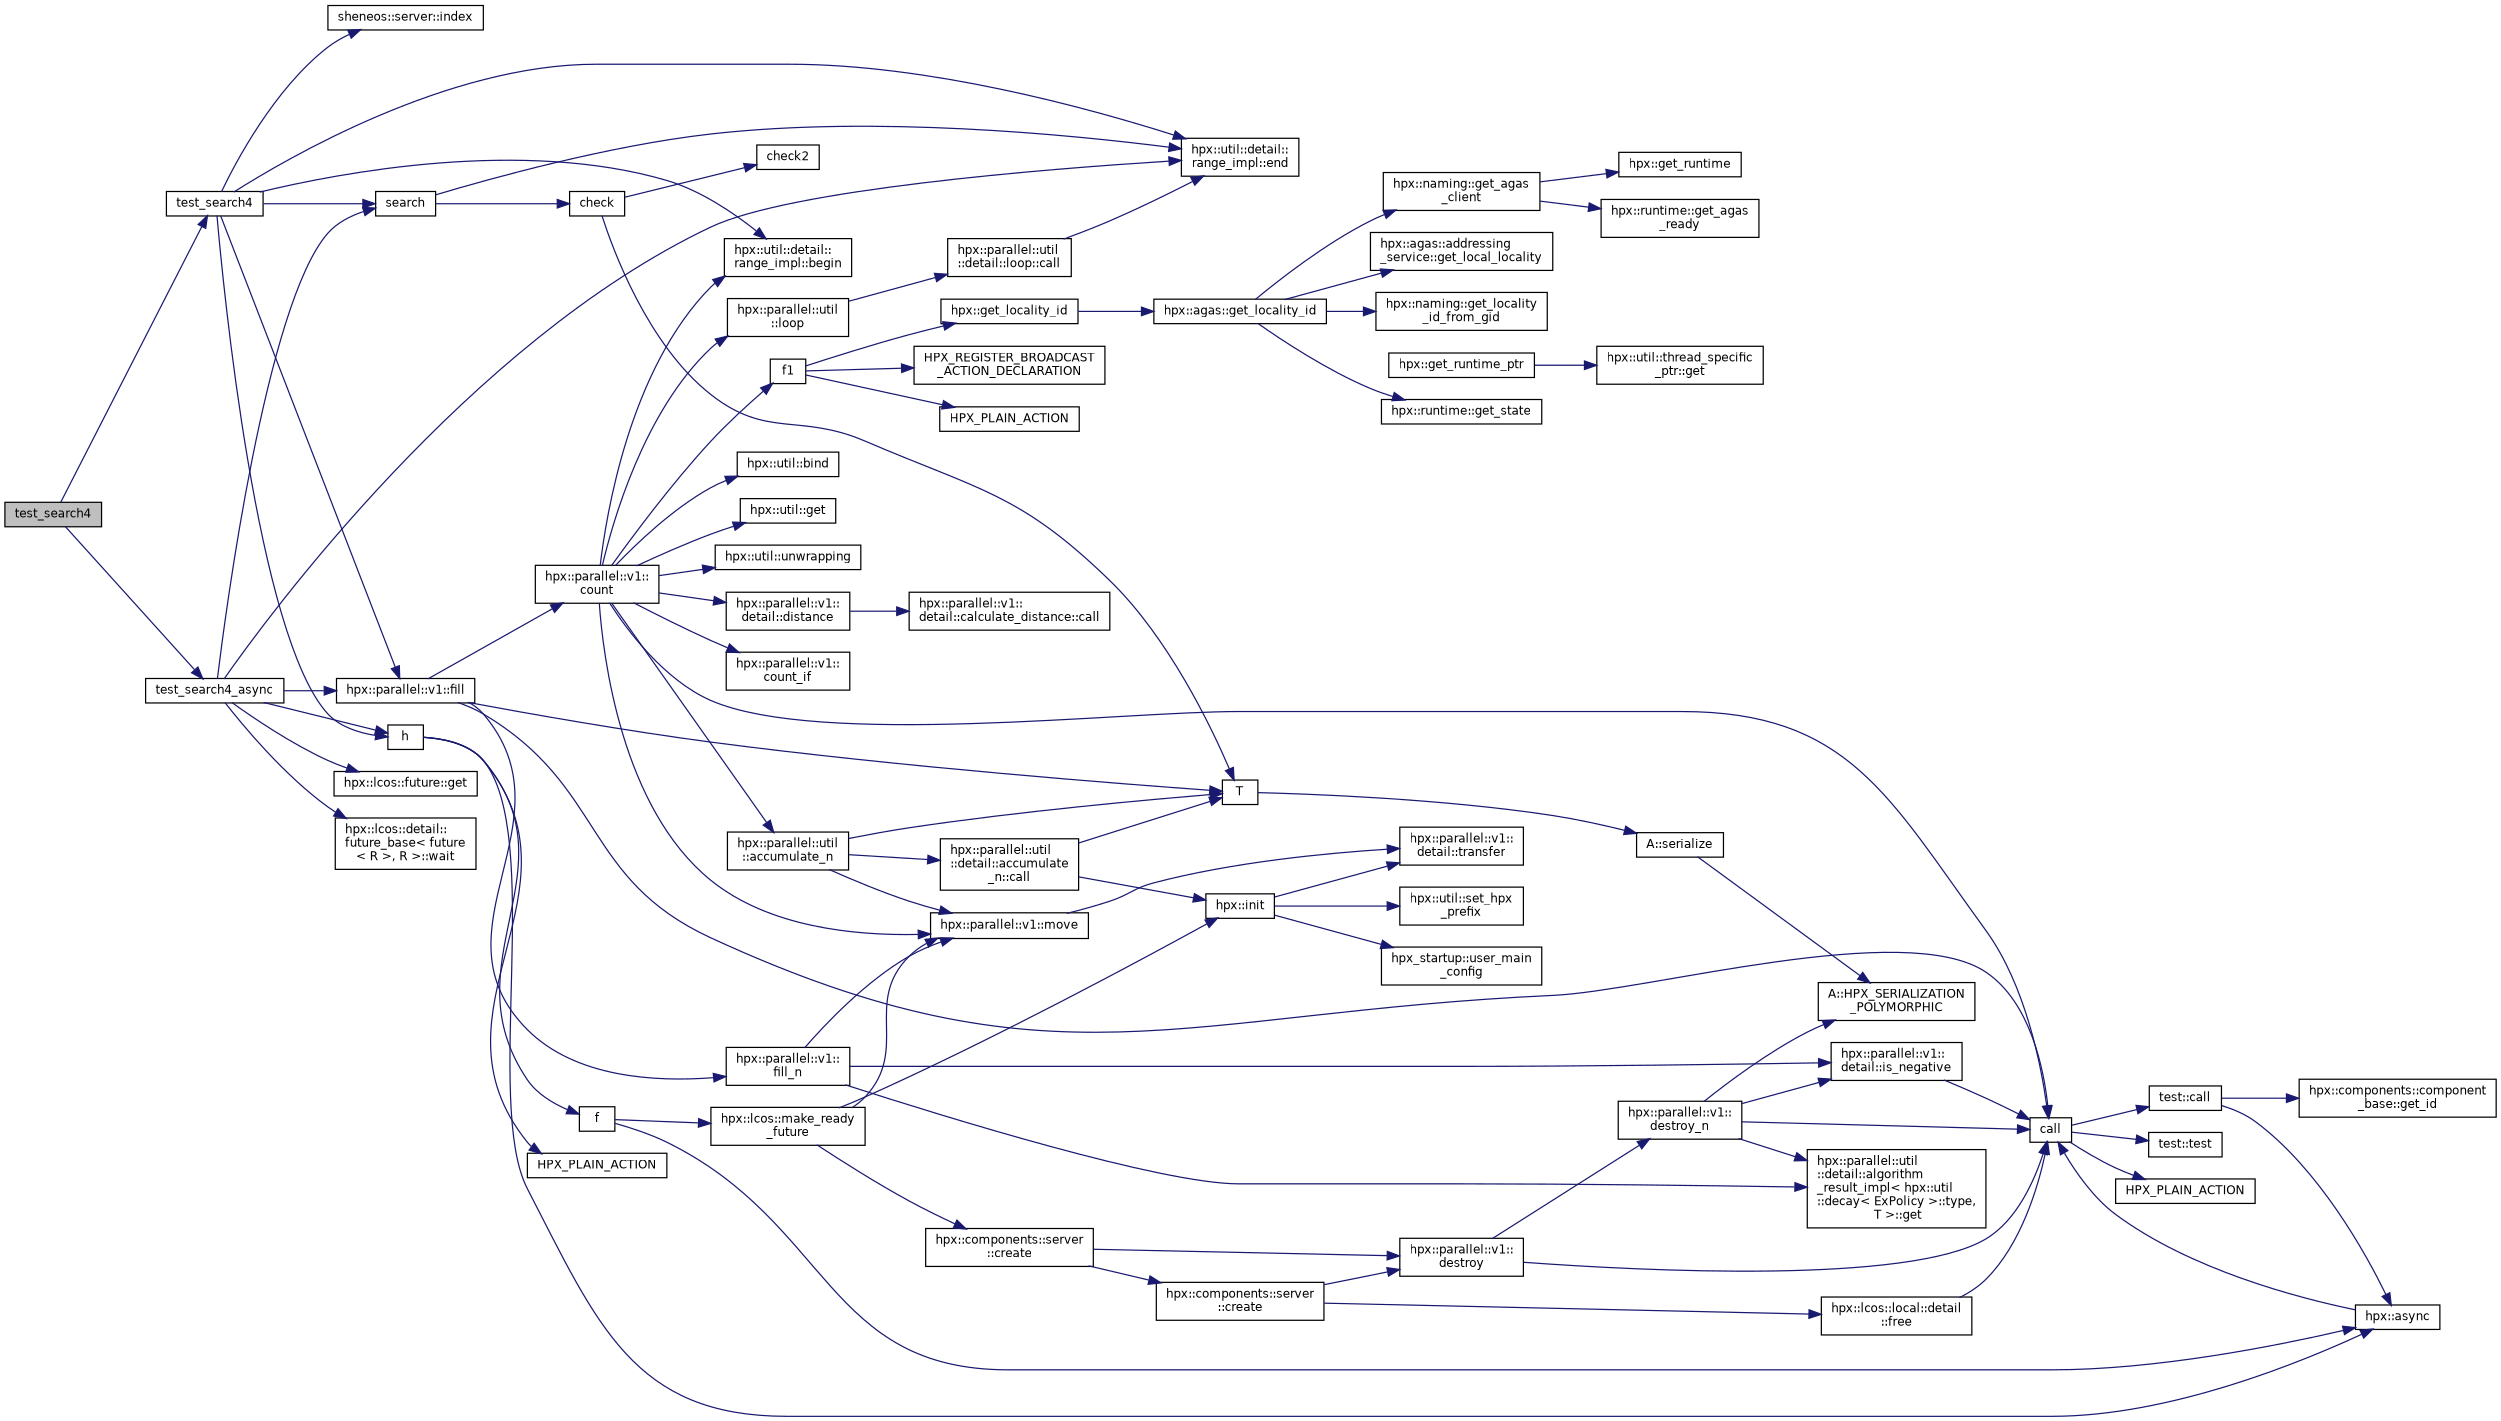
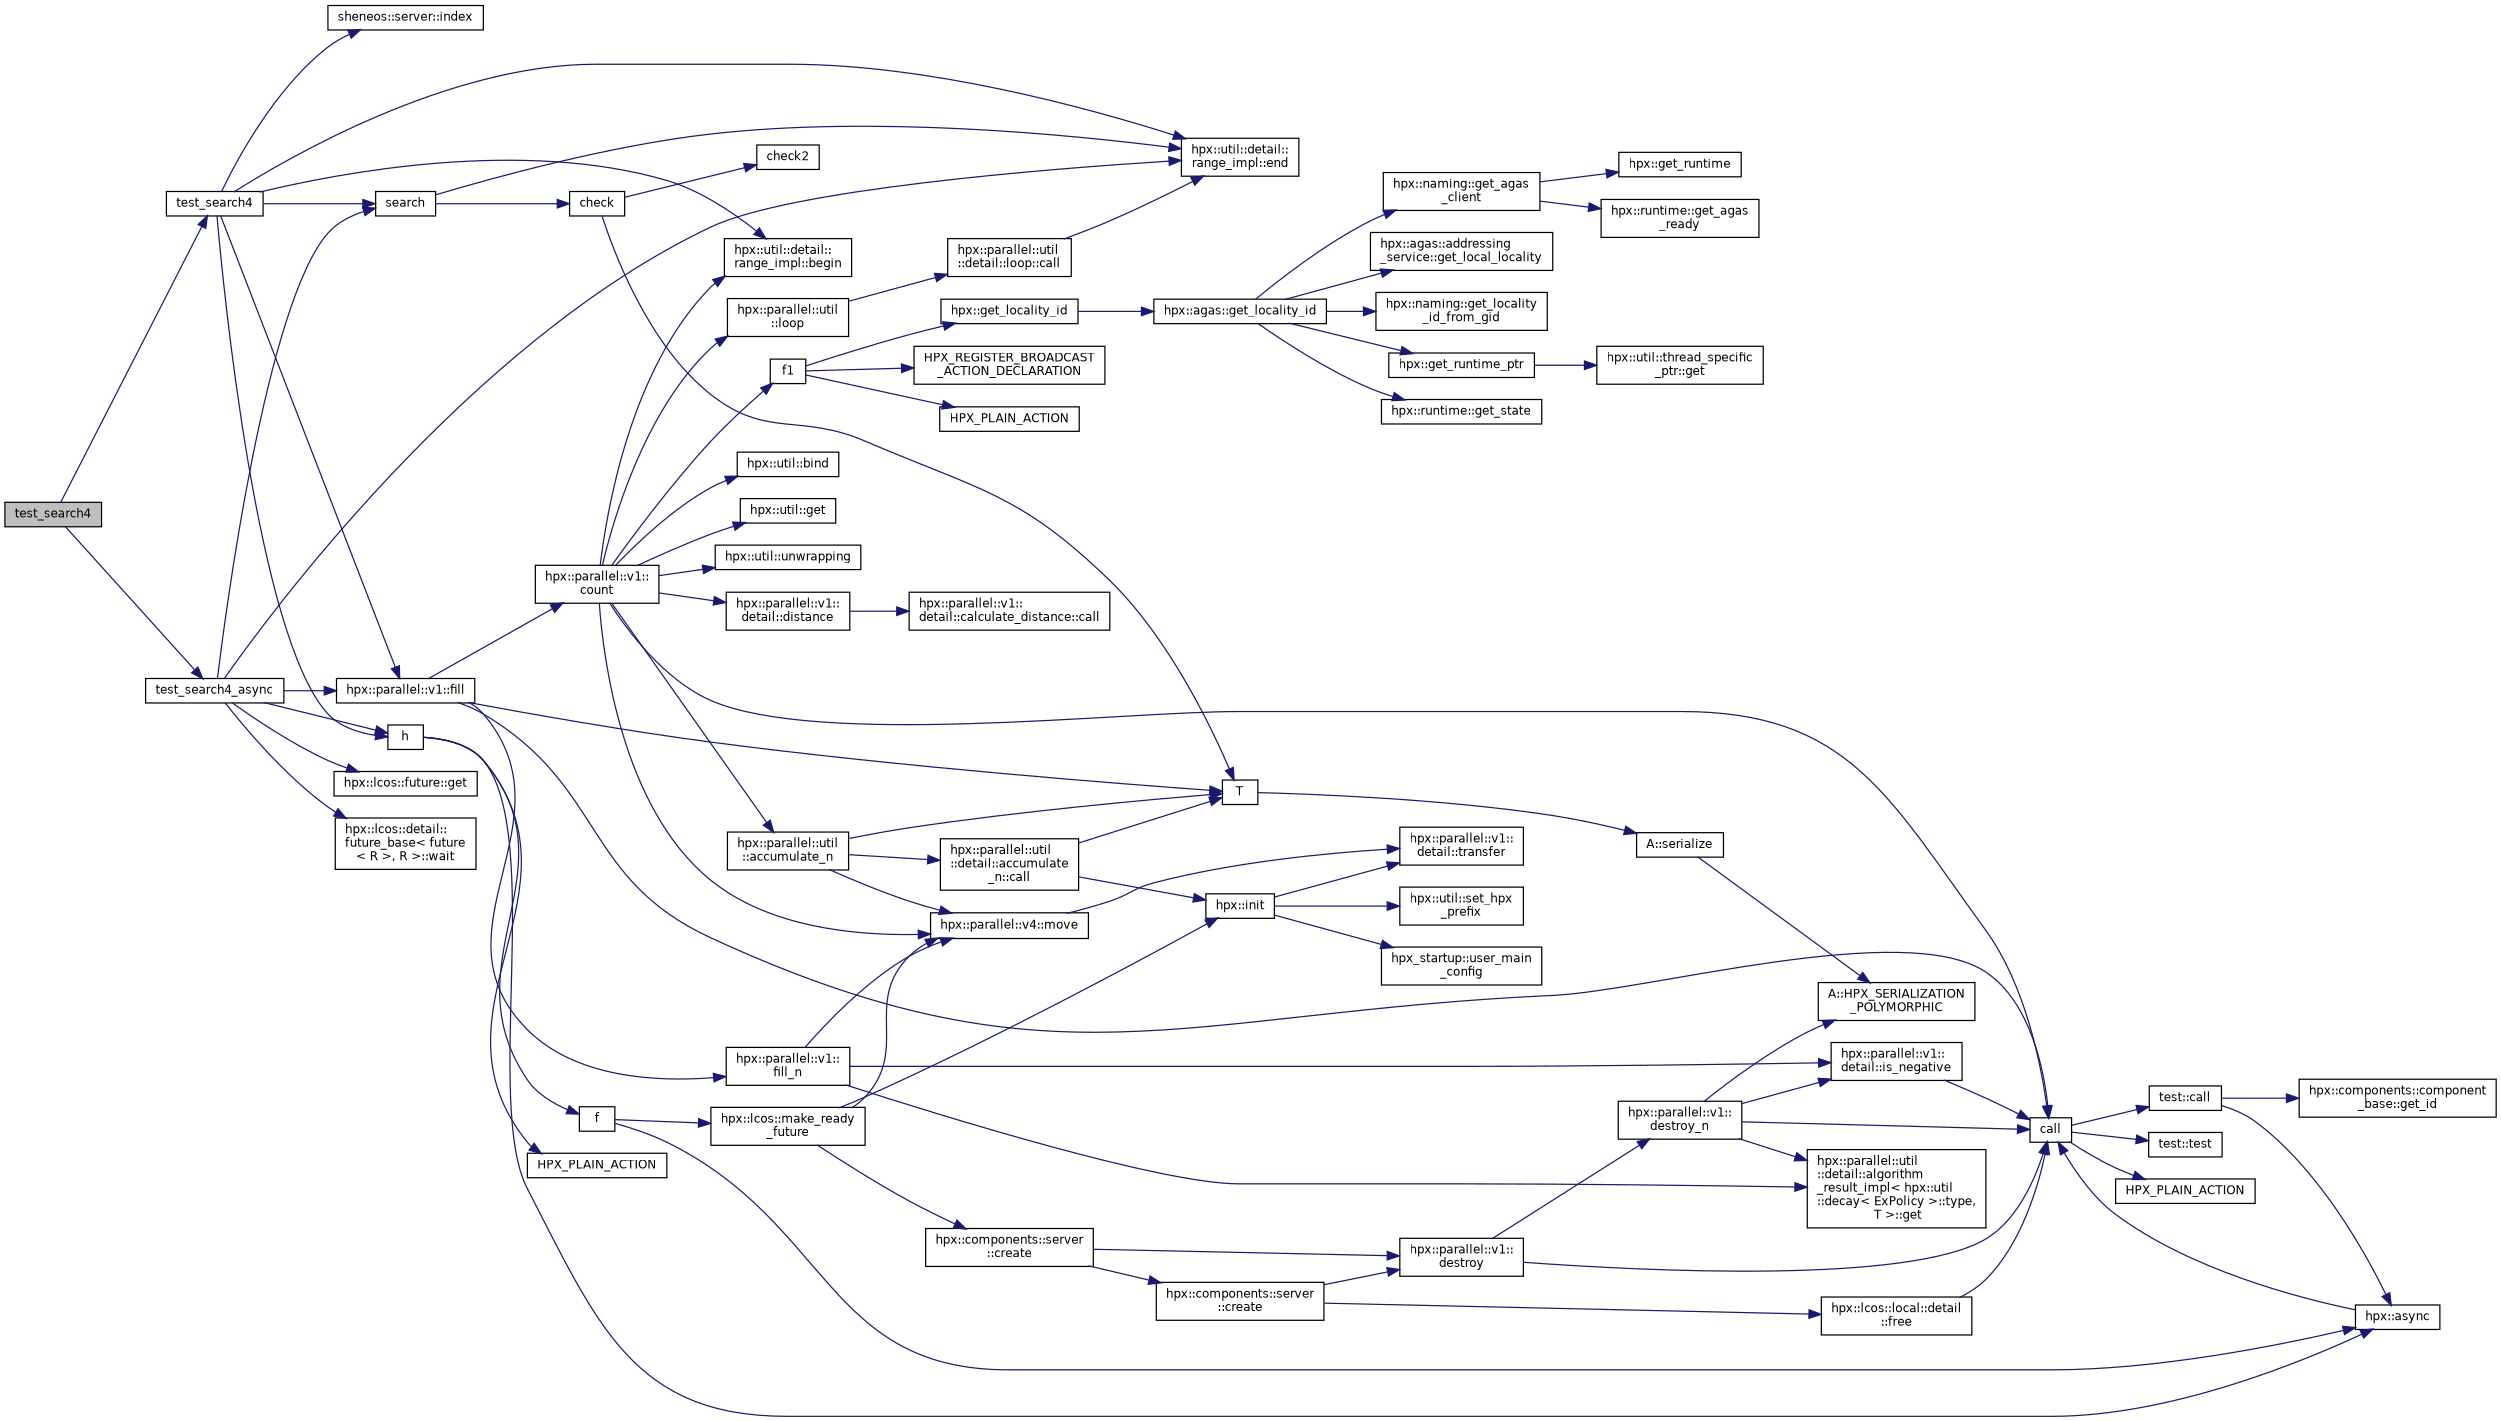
edge "hpx::agas::get_locality_id" -> "hpx::get_runtime_ptr": added
node "hpx::parallel::v1:: count_if": removed
node "hpx::parallel::v1::move": label "hpx::parallel::v1::move" -> "hpx::parallel::v4::move"
